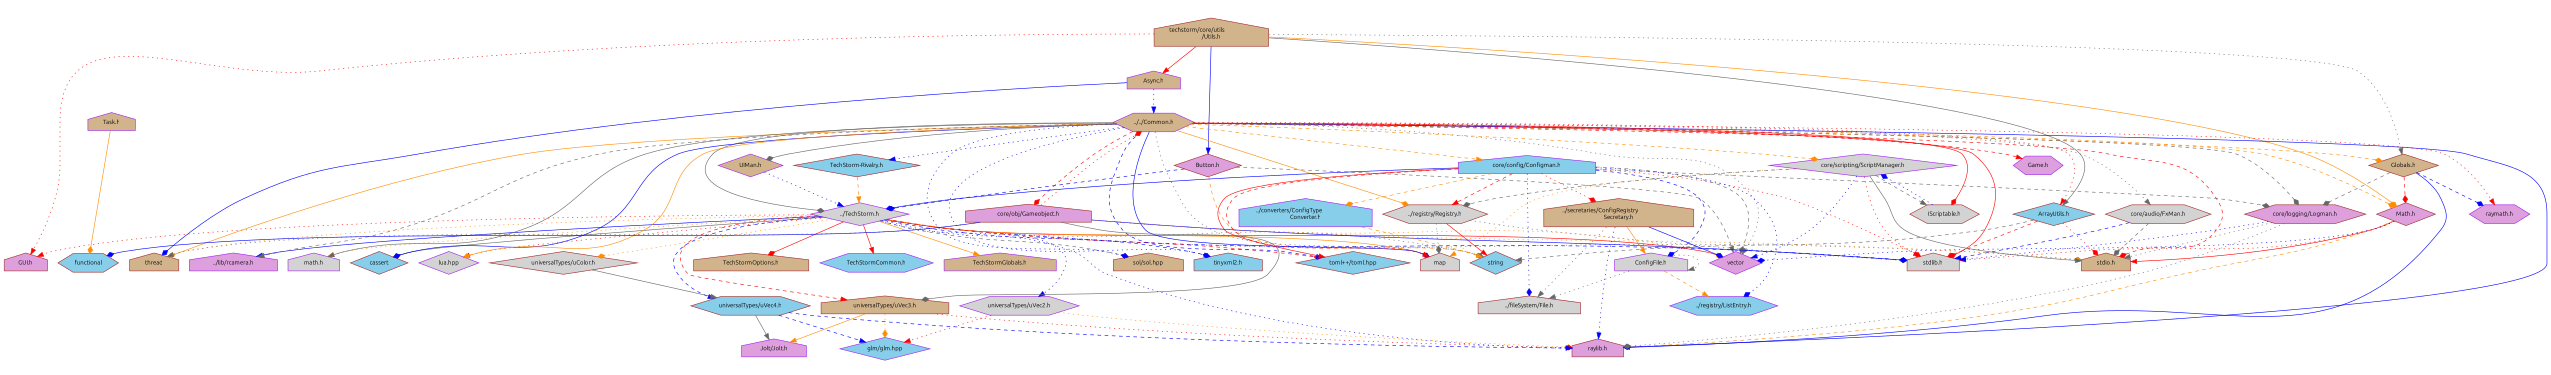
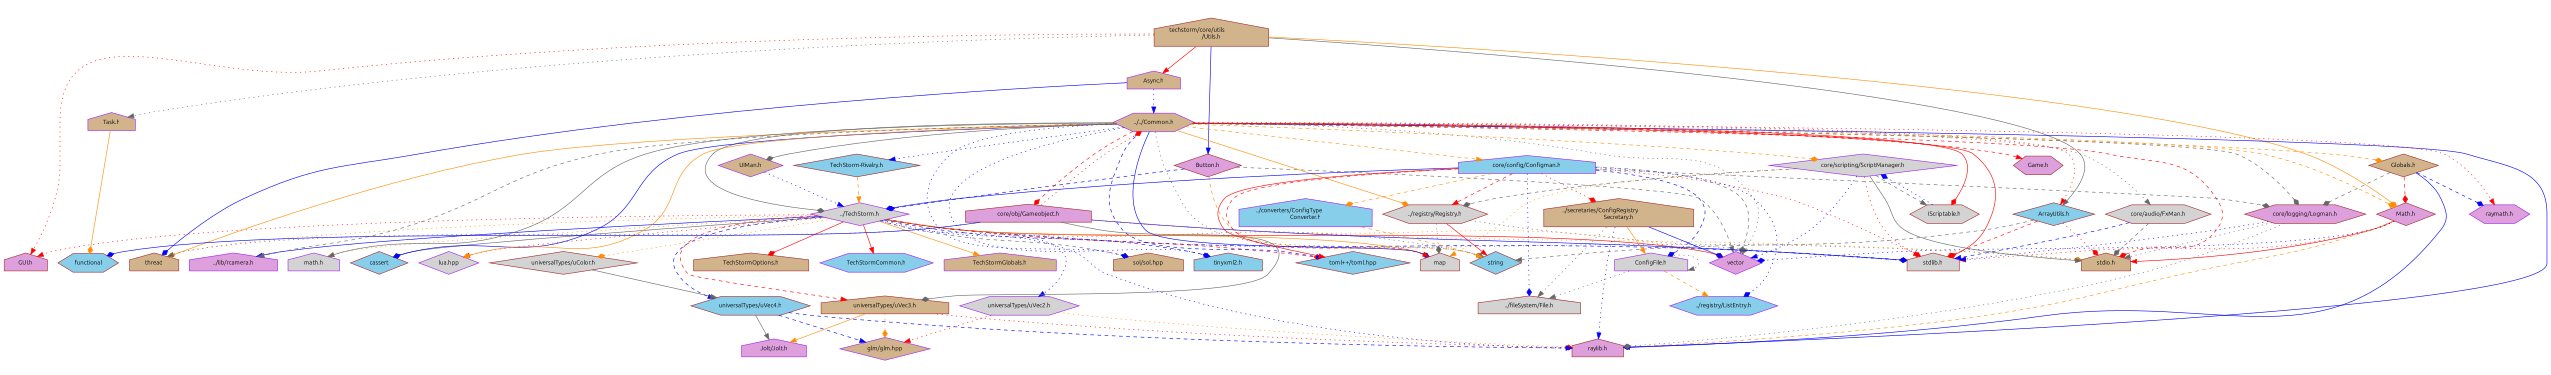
edge "techstorm/core/utils /Utils.h" -> "Globals.h": now "techstorm/core/utils /Utils.h" -> "Task.h"
node "Game.h": color purple -> brown
node "glm/glm.hpp": fillcolor skyblue -> tan
